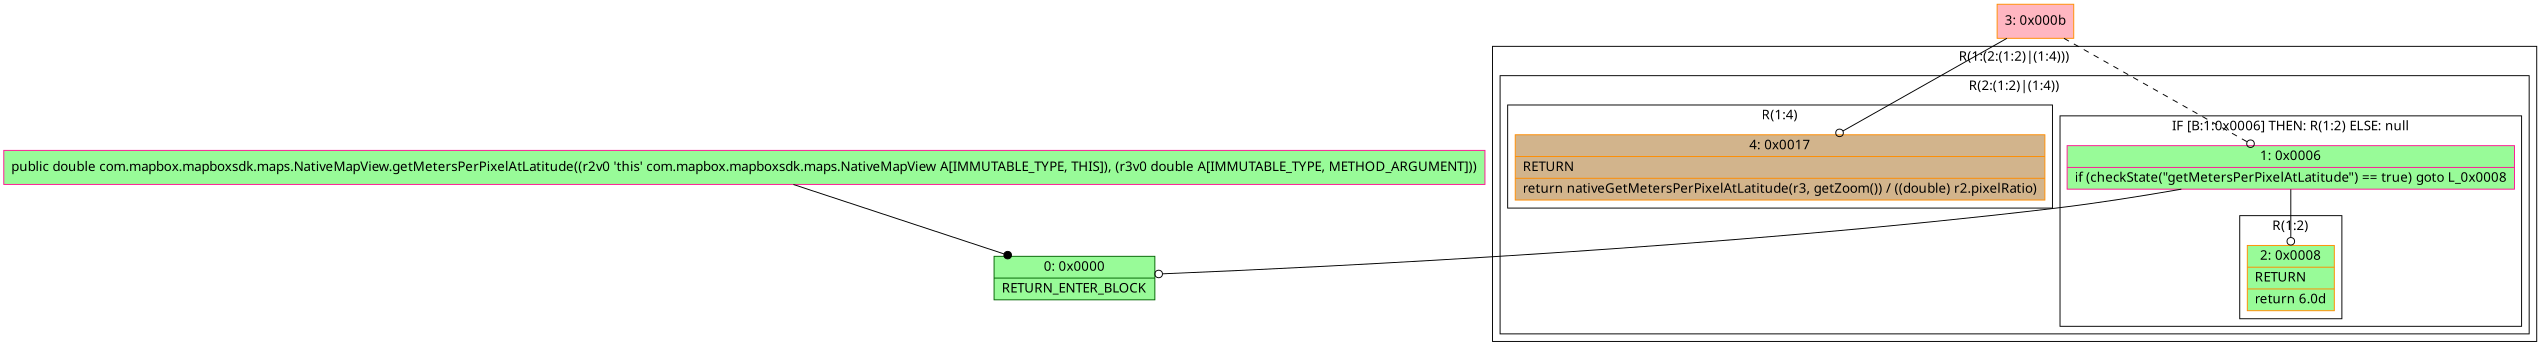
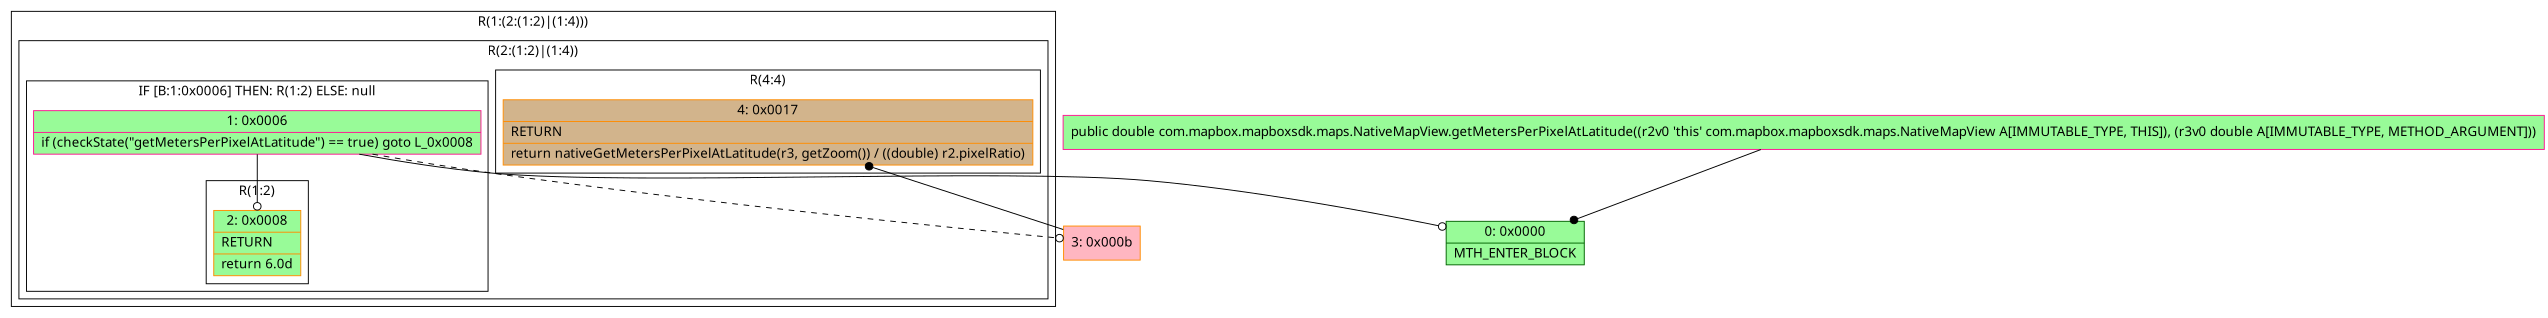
edge "3: 0x000b" -> "4: 0x0017": arrowhead odot -> dot
edge "3: 0x000b" -> "1: 0x0006": reversed
cluster "R(1:4)": label "R(1:4)" -> "R(4:4)"
node "0: 0x0000": text "RETURN_ENTER_BLOCK" -> "MTH_ENTER_BLOCK"
